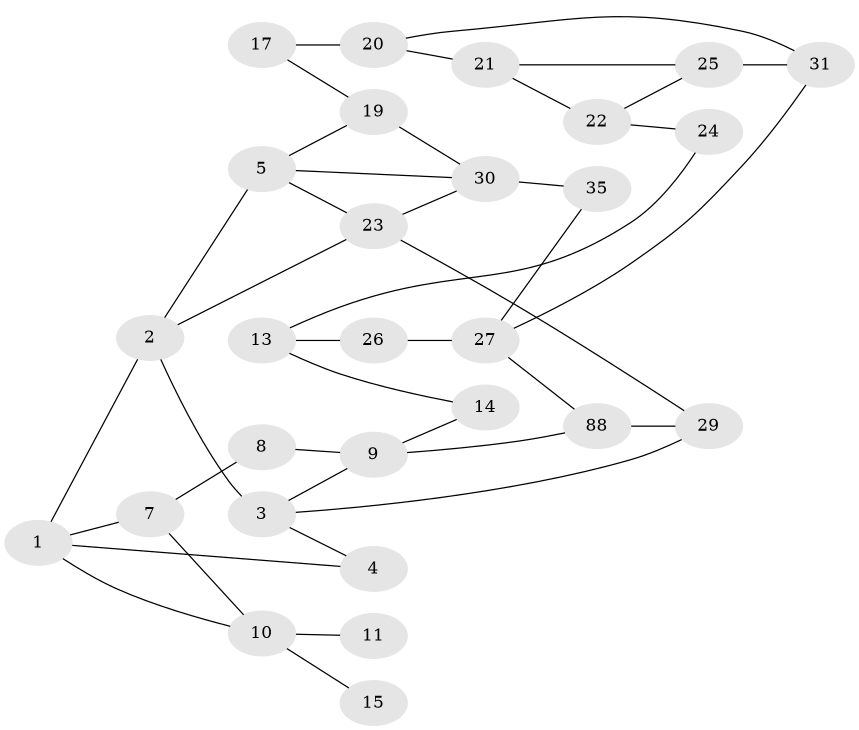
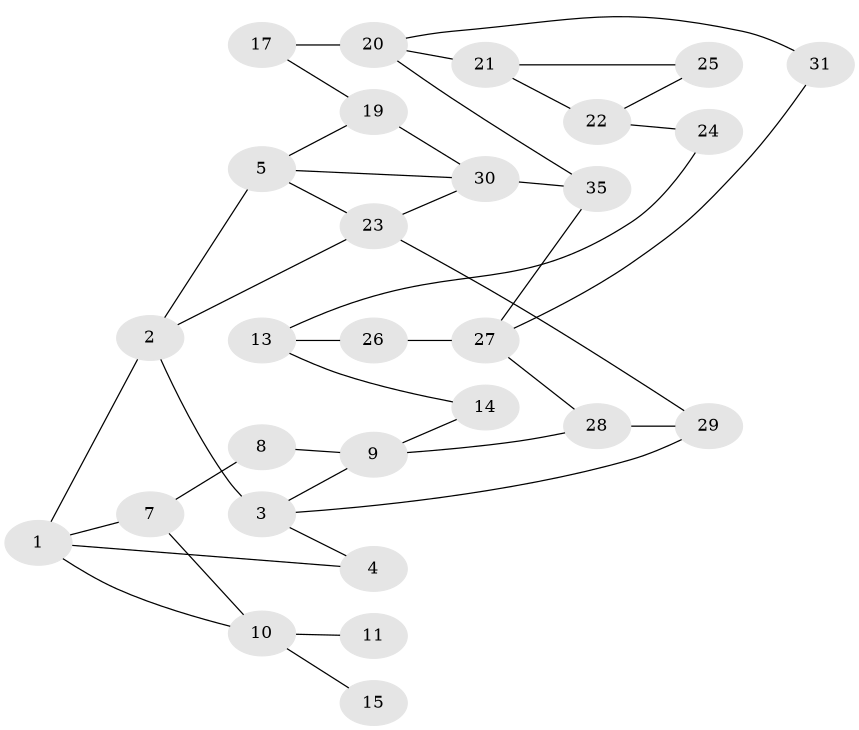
edge "25" -- "31": removed
edge "20" -- "35": added
node "88": label "88" -> "28"
